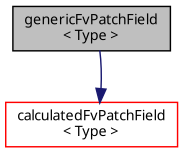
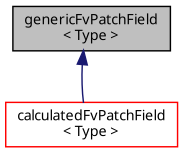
edge "genericFvPatchField < Type >" -> "calculatedFvPatchField < Type >": reversed
